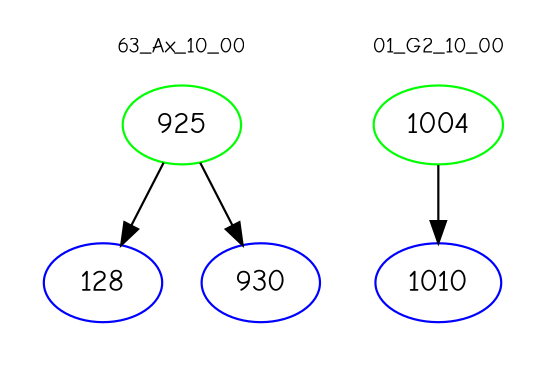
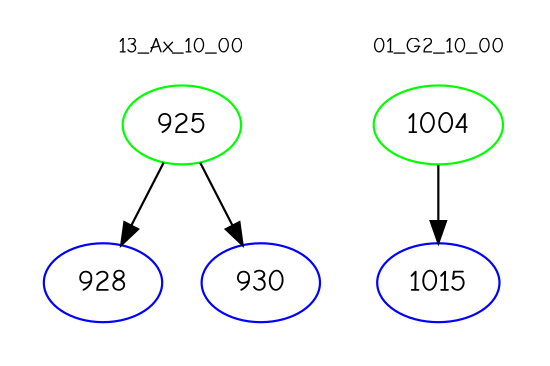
cluster "63_Ax_10_00": label "63_Ax_10_00" -> "13_Ax_10_00"
node "128": label "128" -> "928"
node "1010": label "1010" -> "1015"
